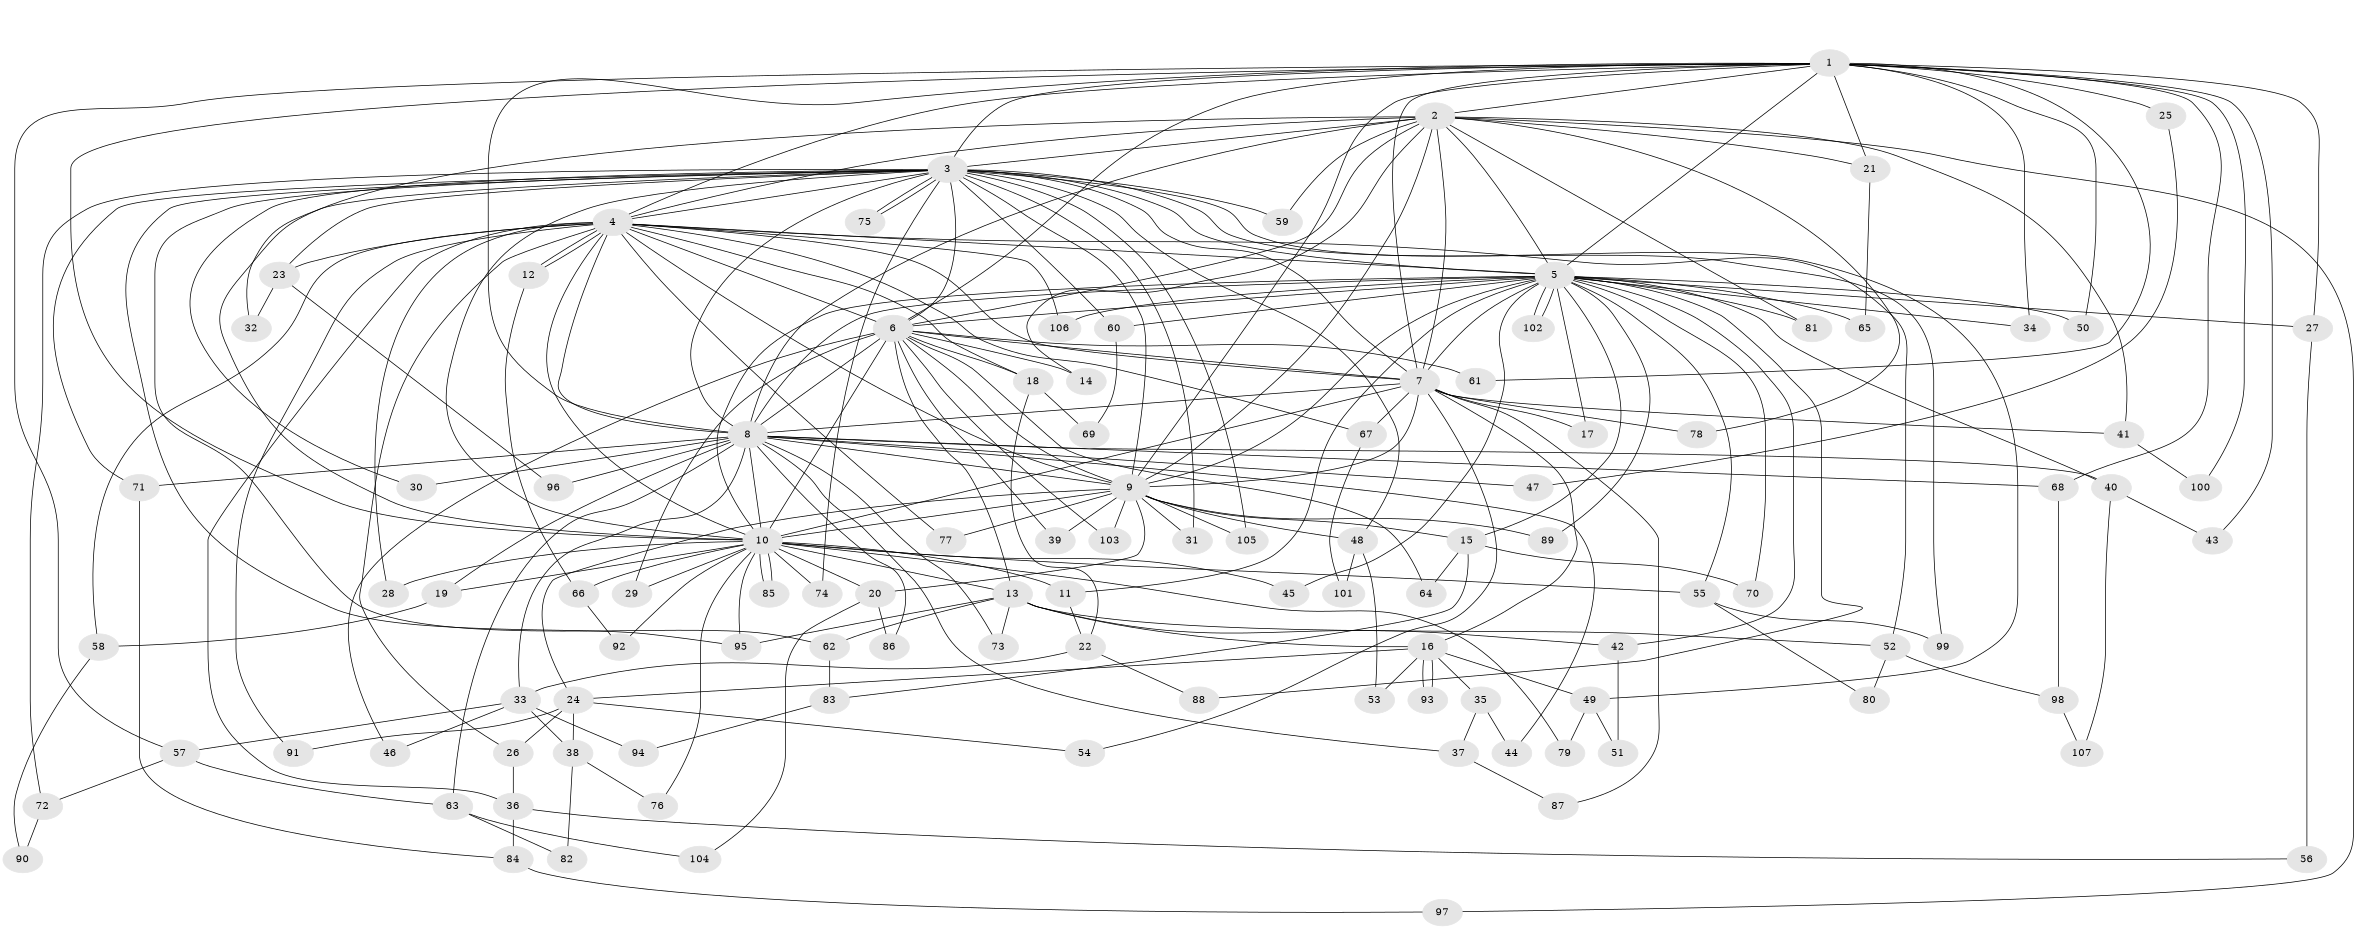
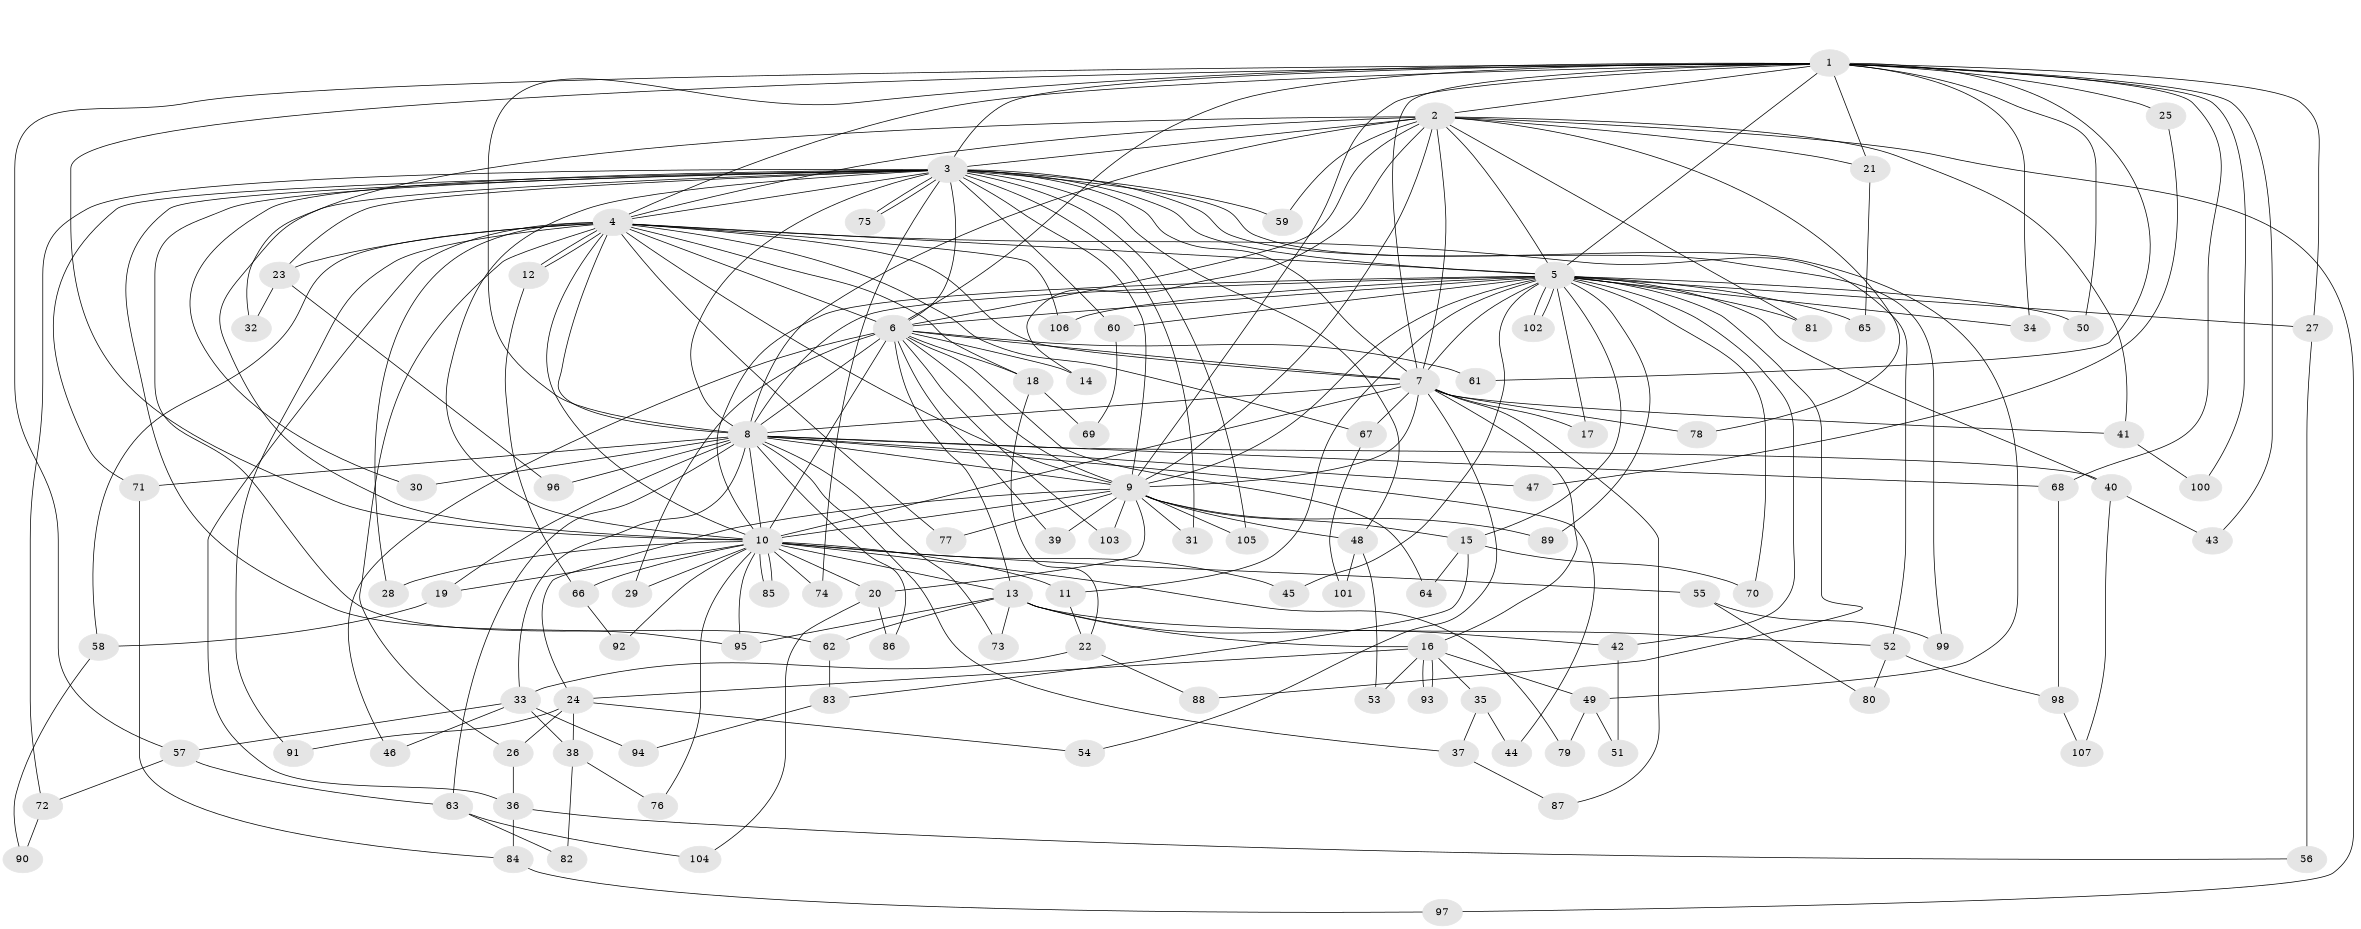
edge "5" -- "55": removed
